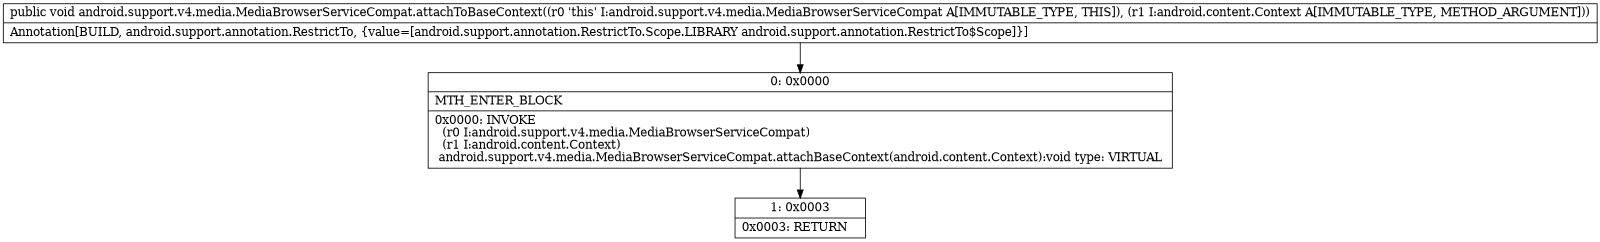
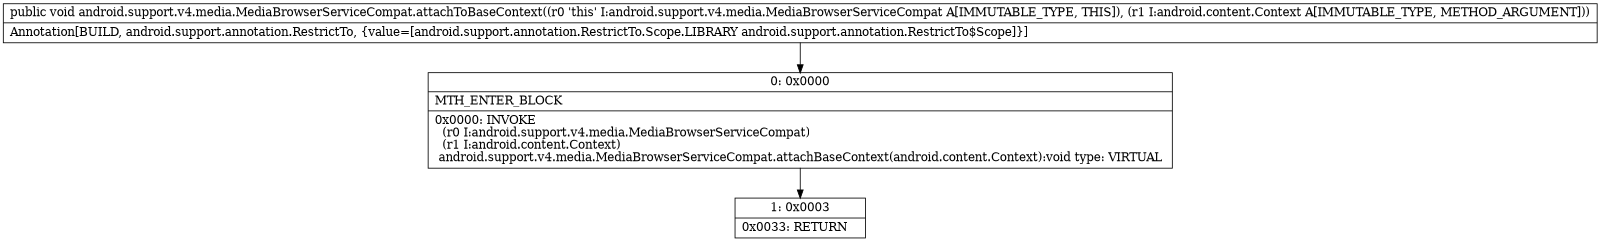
node "1: 0x0003": text "0x0003: RETURN" -> "0x0033: RETURN"
